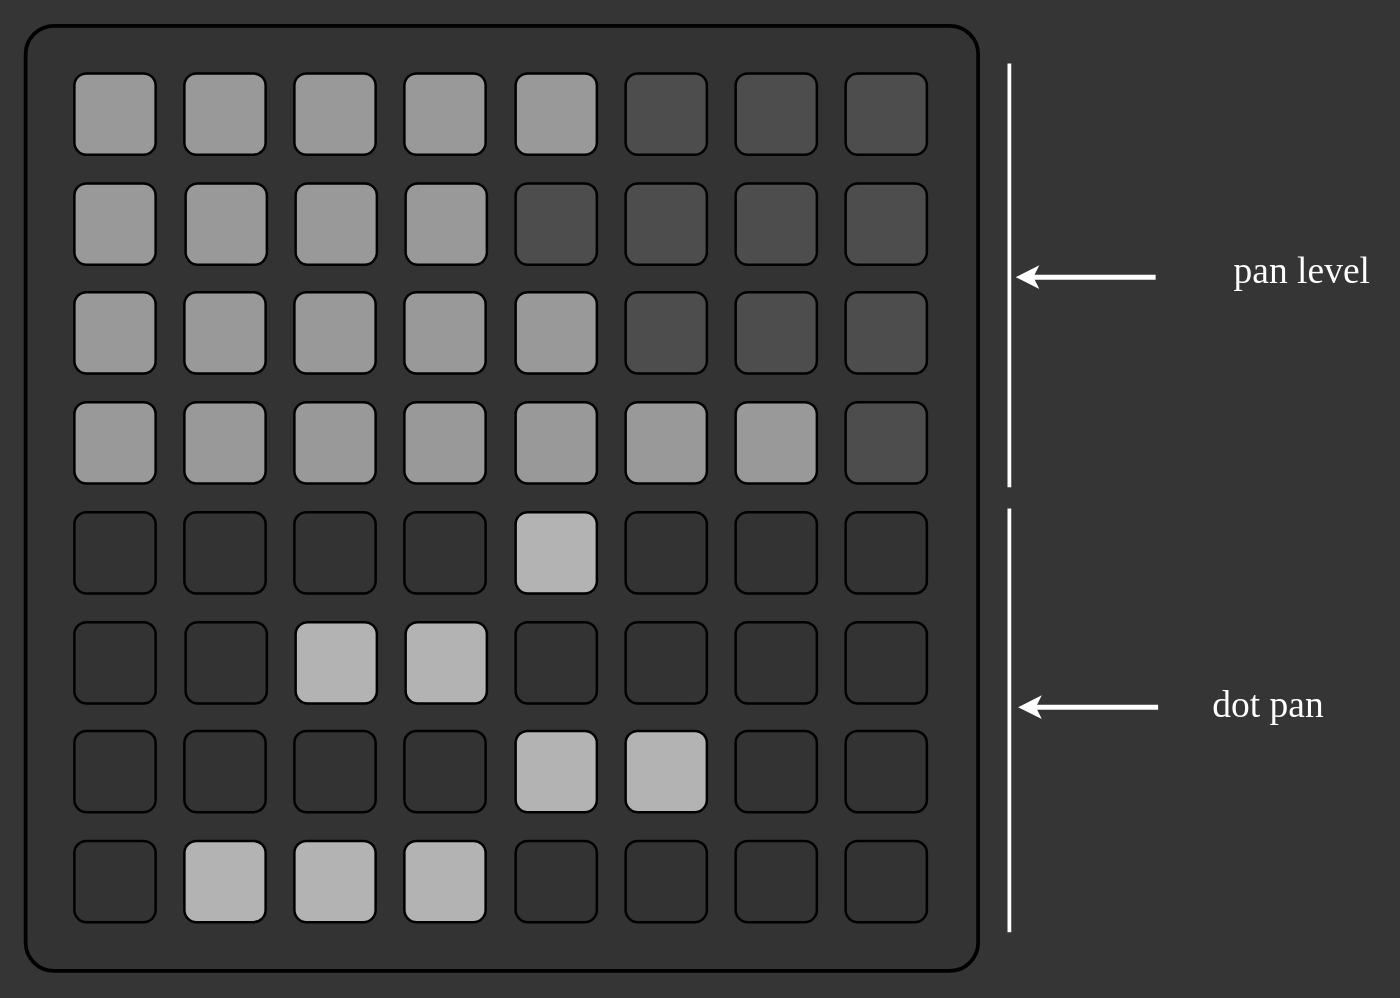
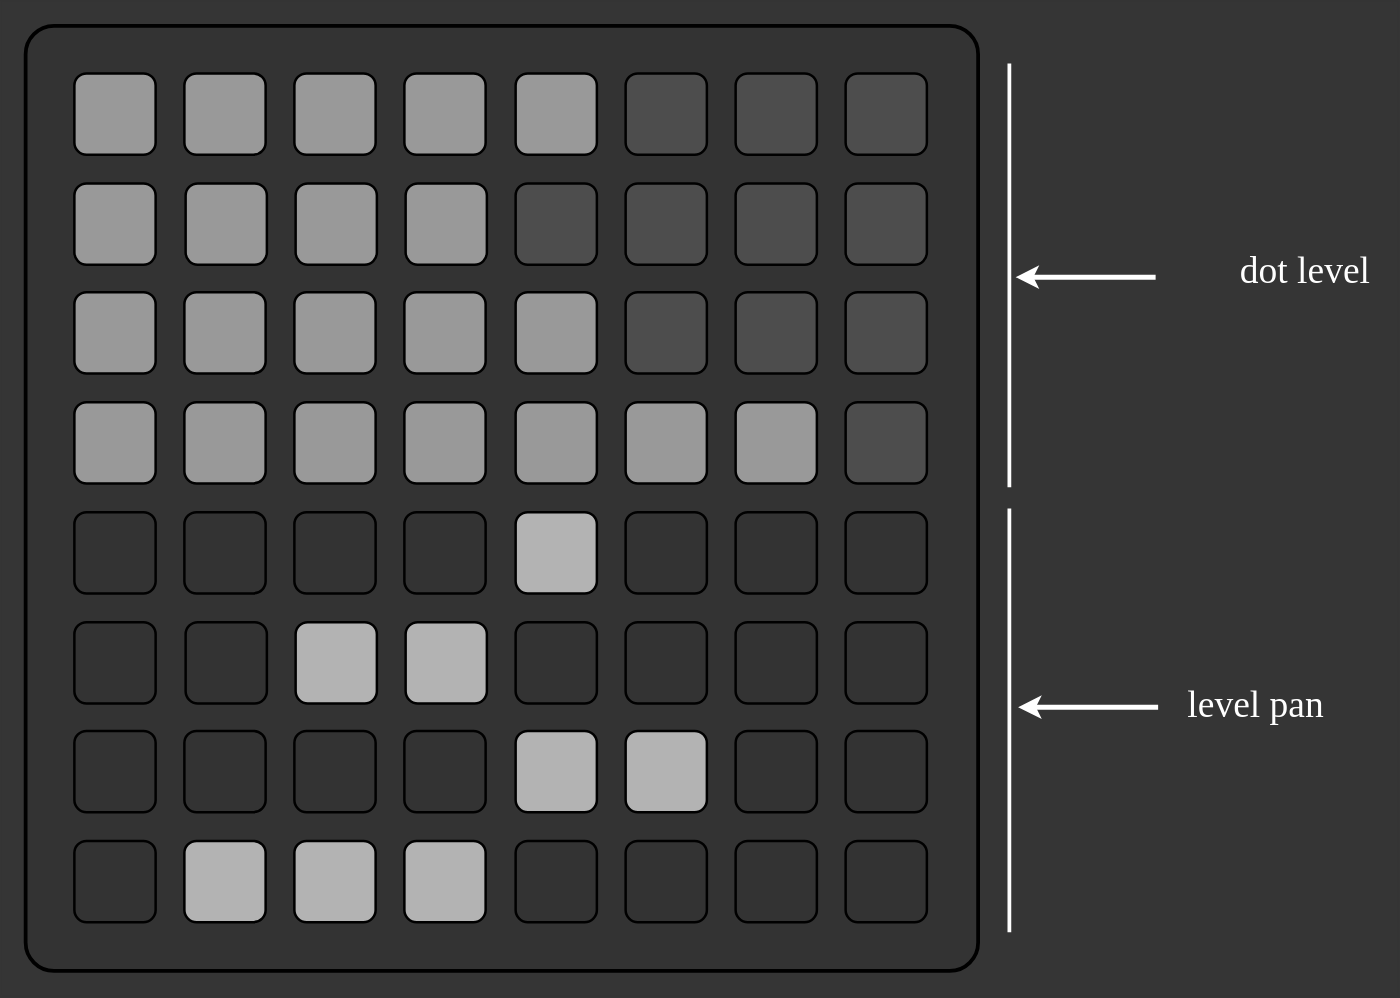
node "pan level": label "pan level" -> "dot level"
node "dot pan": label "dot pan" -> "level pan"
